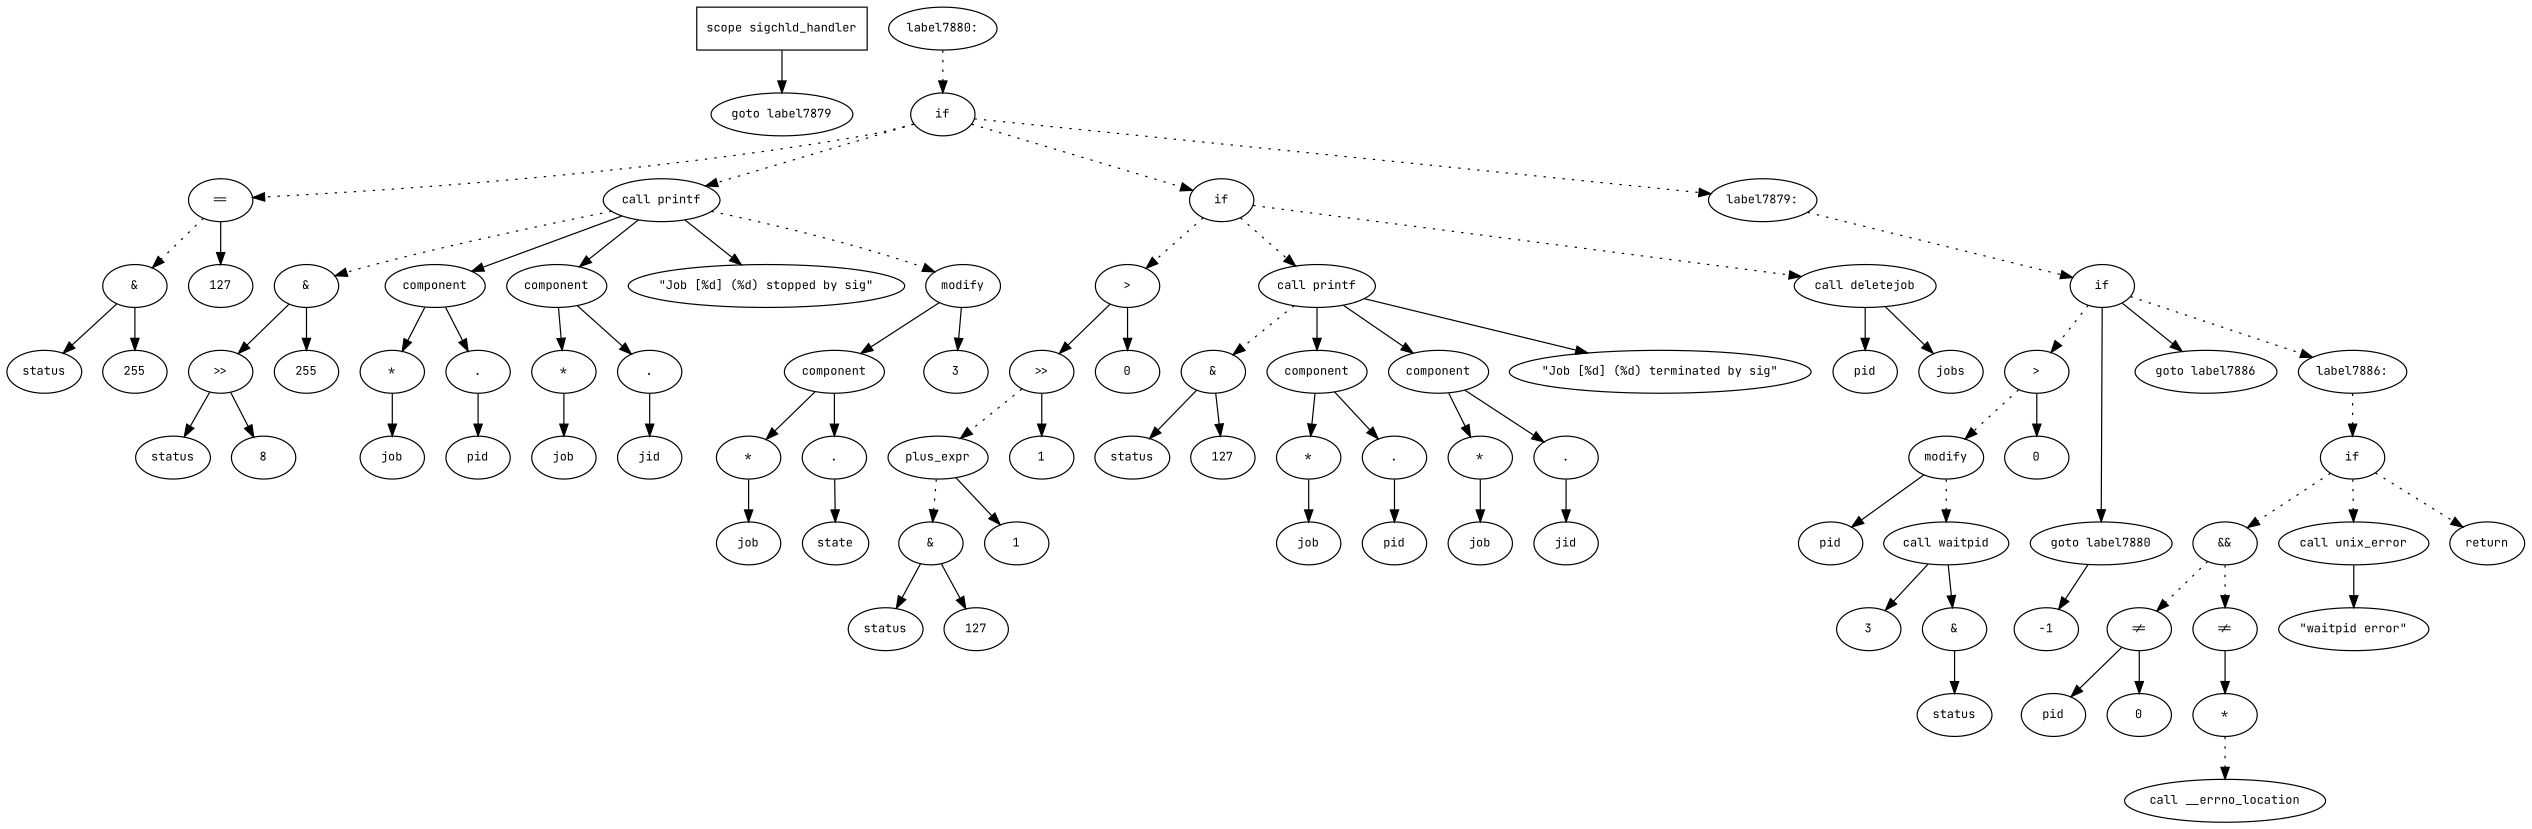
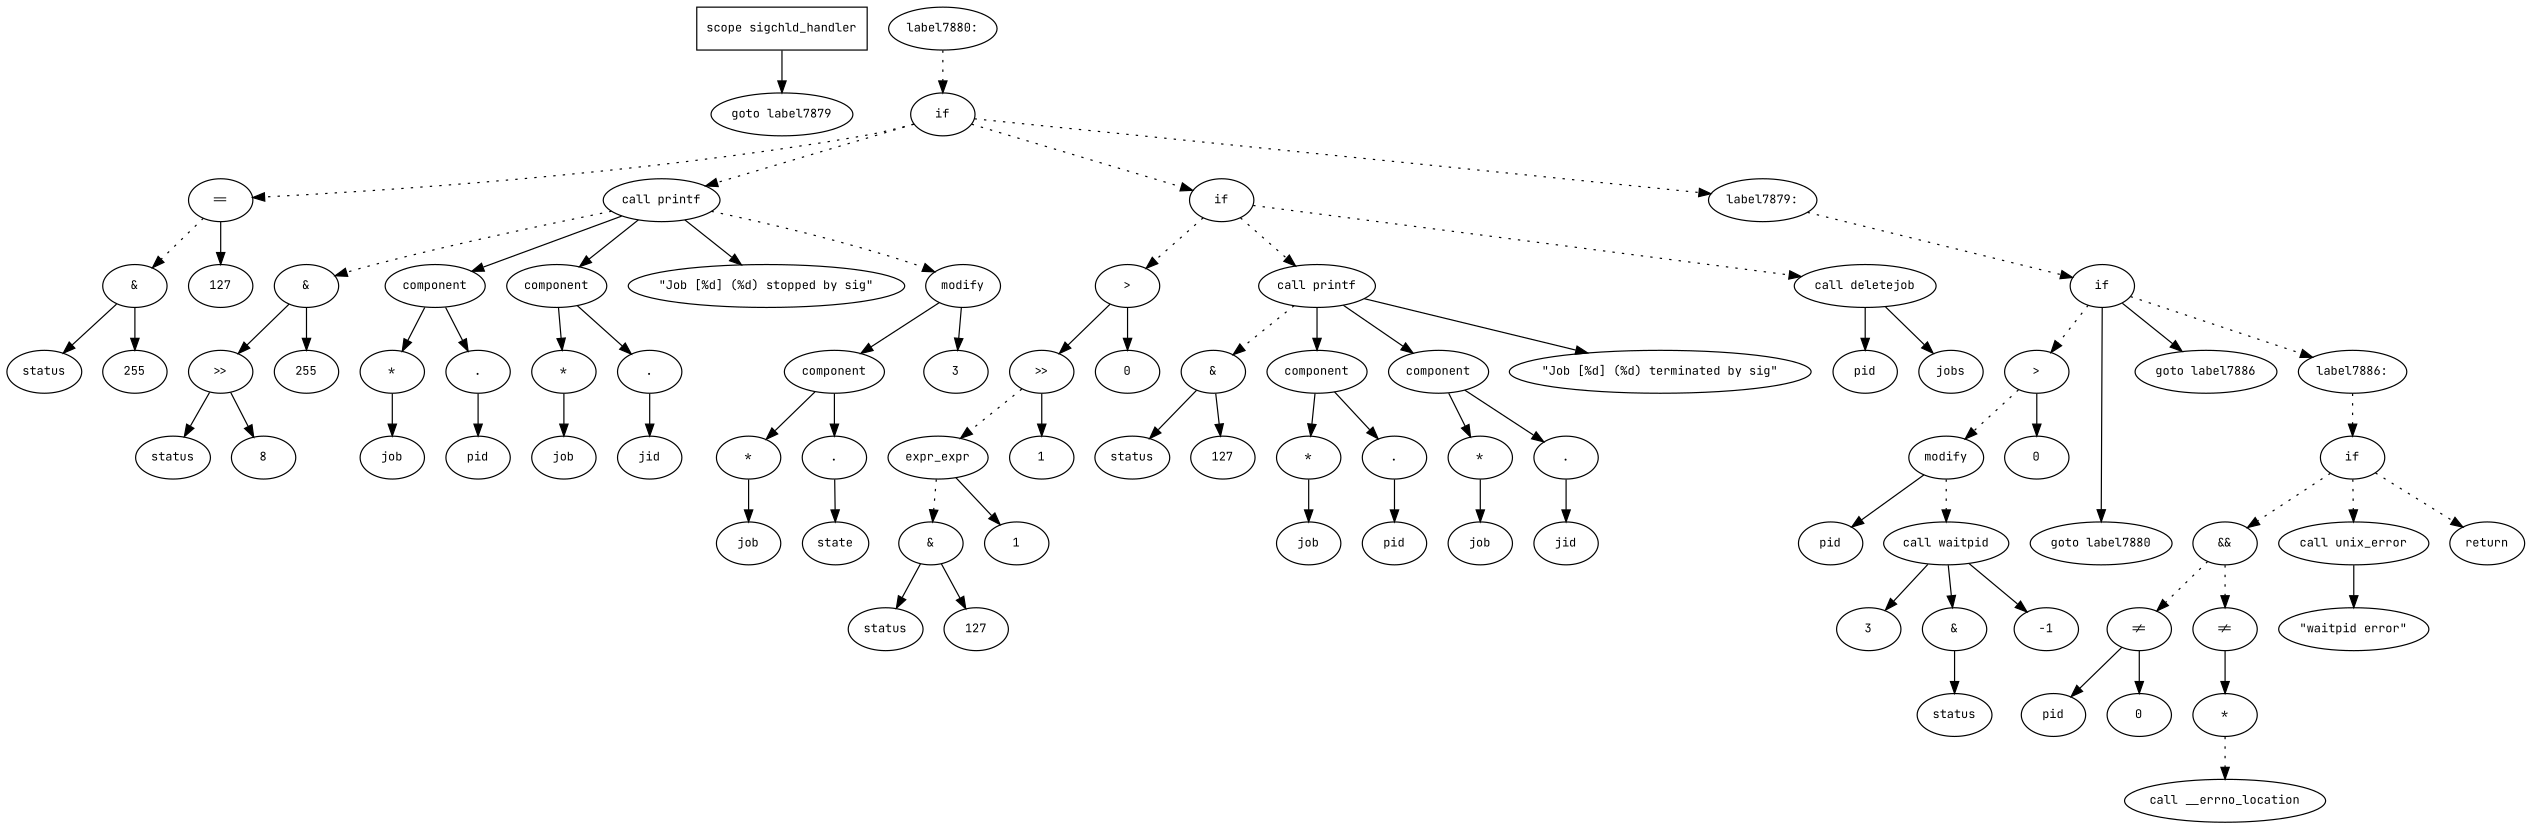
node "plus_expr": label "plus_expr" -> "expr_expr"
edge "goto label7880" -> "-1": now "call waitpid" -> "-1"
